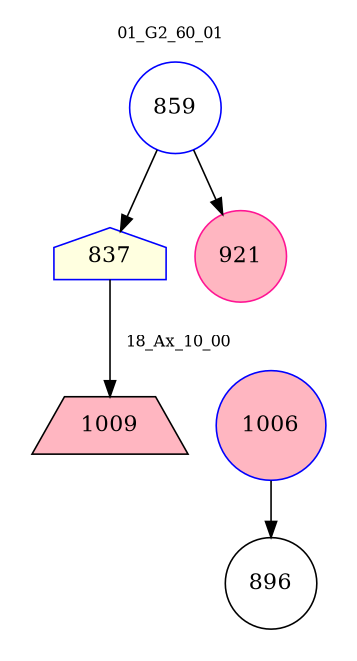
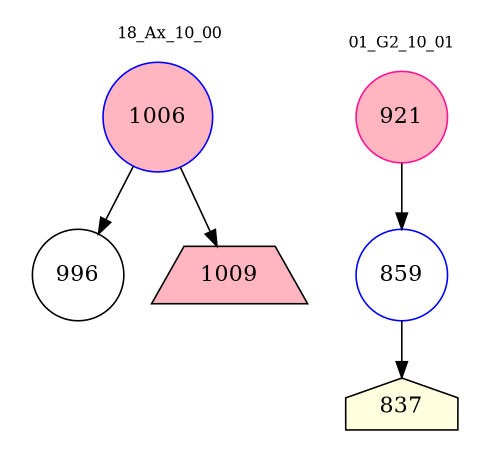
cluster "01_G2_60_01": label "01_G2_60_01" -> "01_G2_10_01"
edge "859" -> "921": reversed
node "837": color blue -> black
edge "837" -> "1009": now "1006" -> "1009"
node "896": label "896" -> "996"
